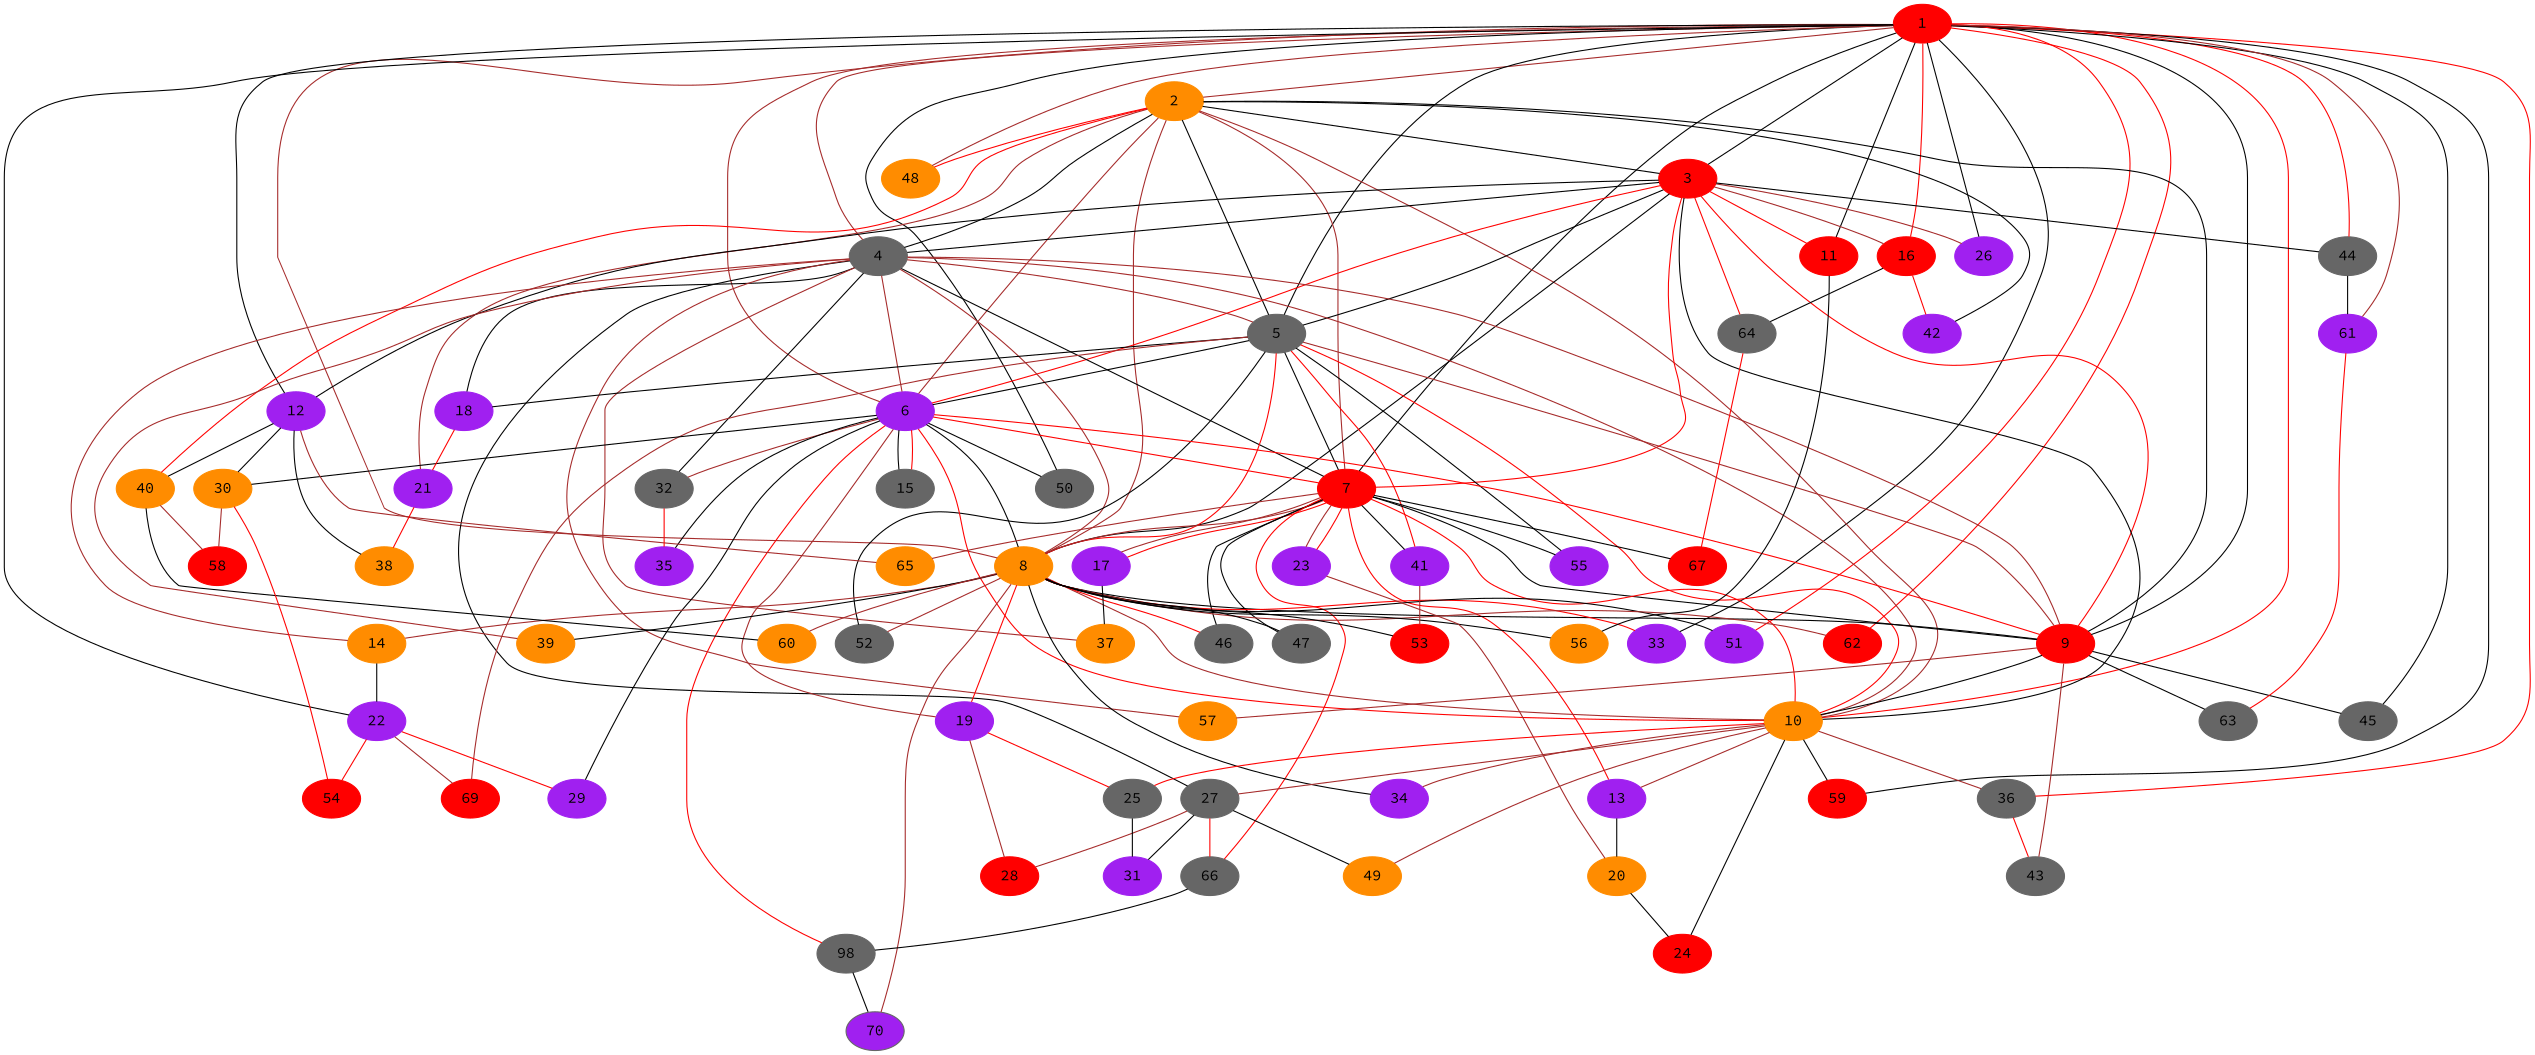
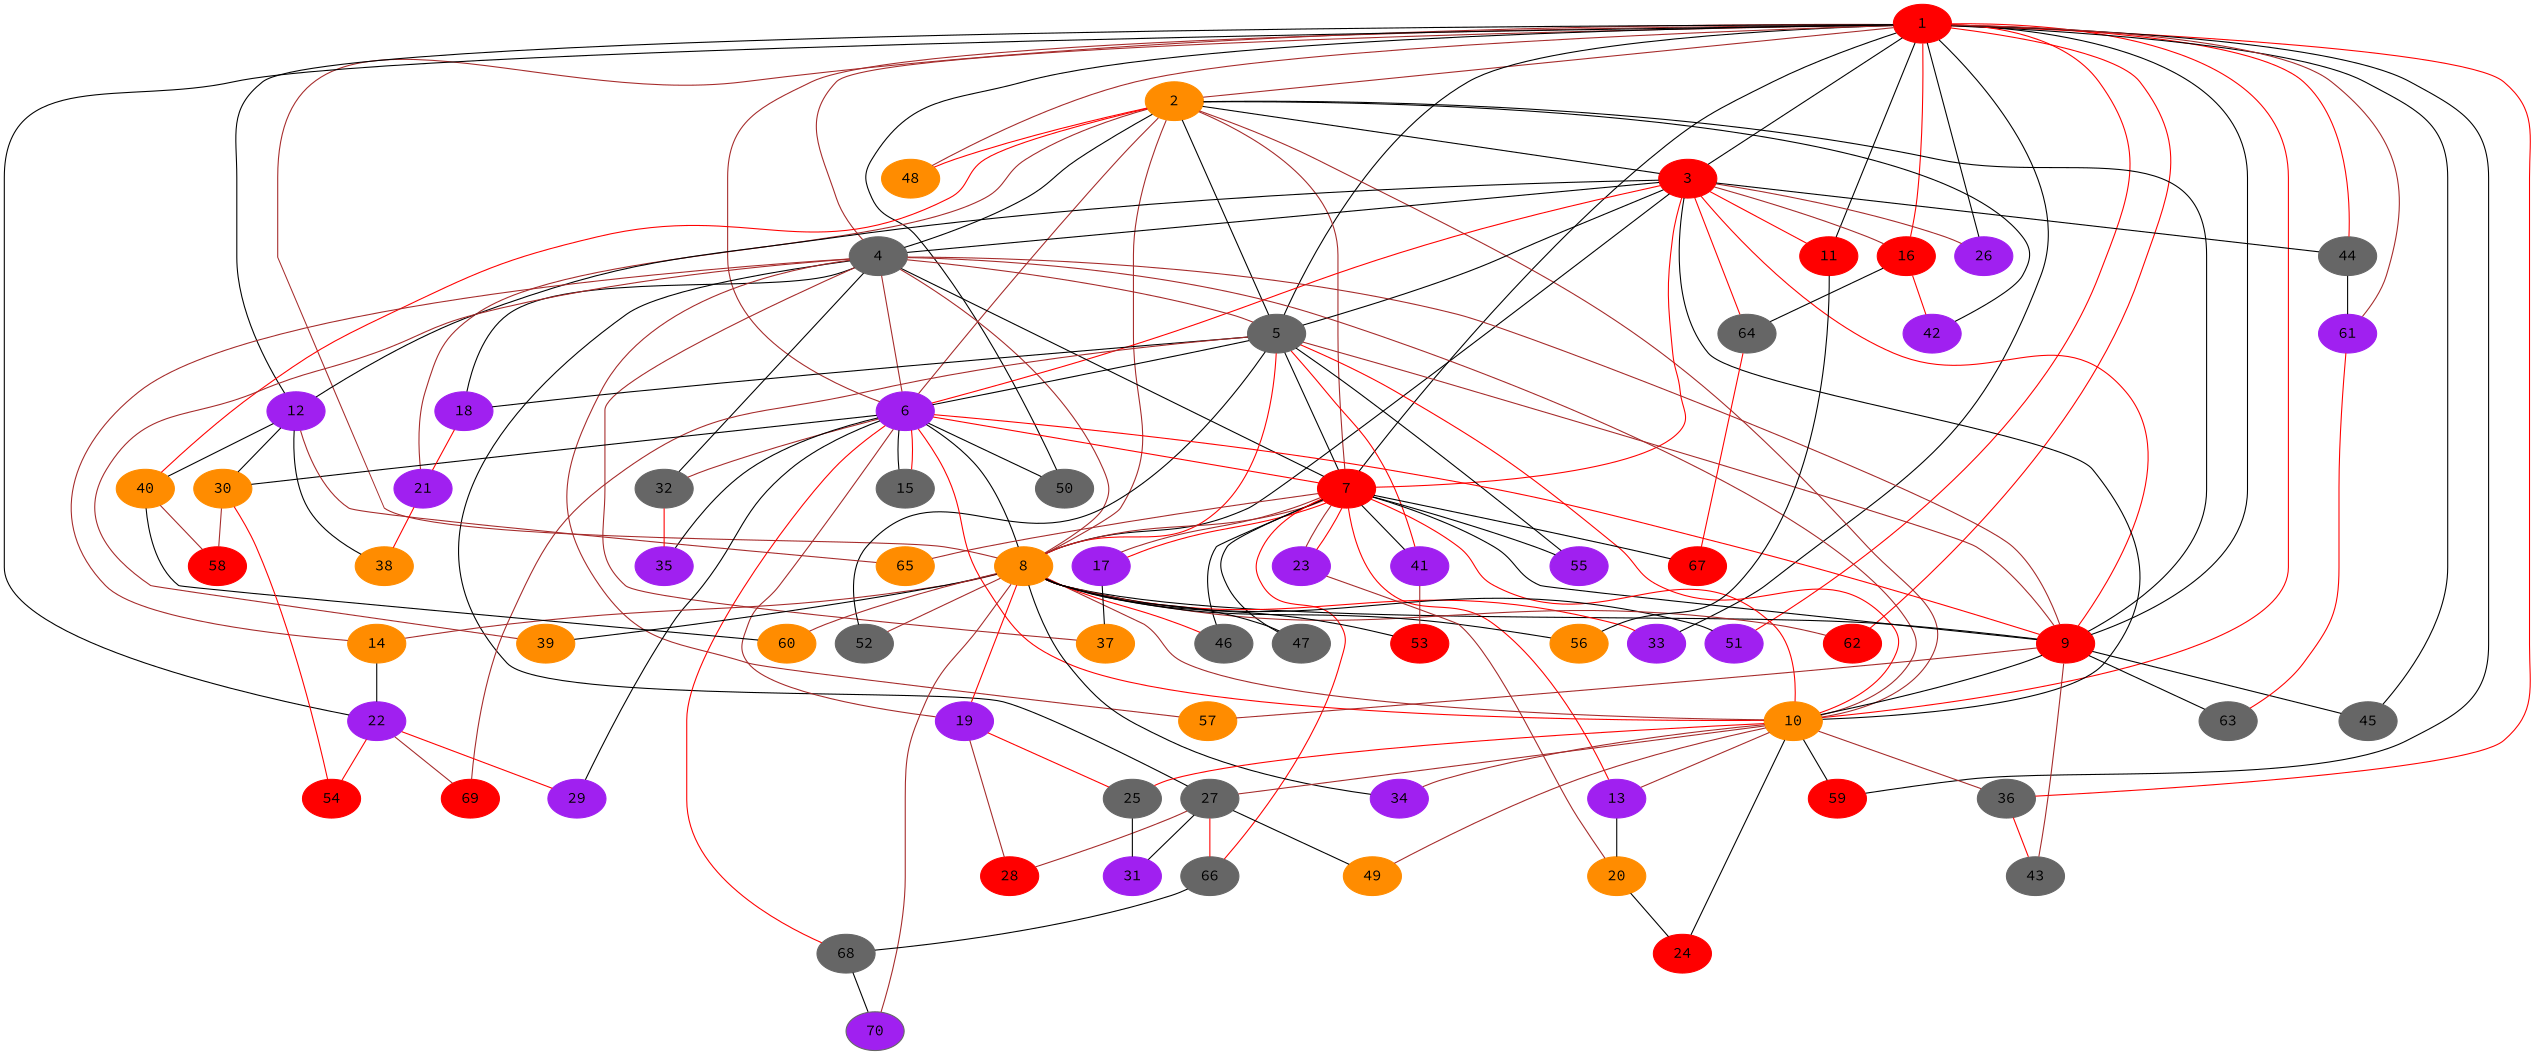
node "98": label "98" -> "68"
